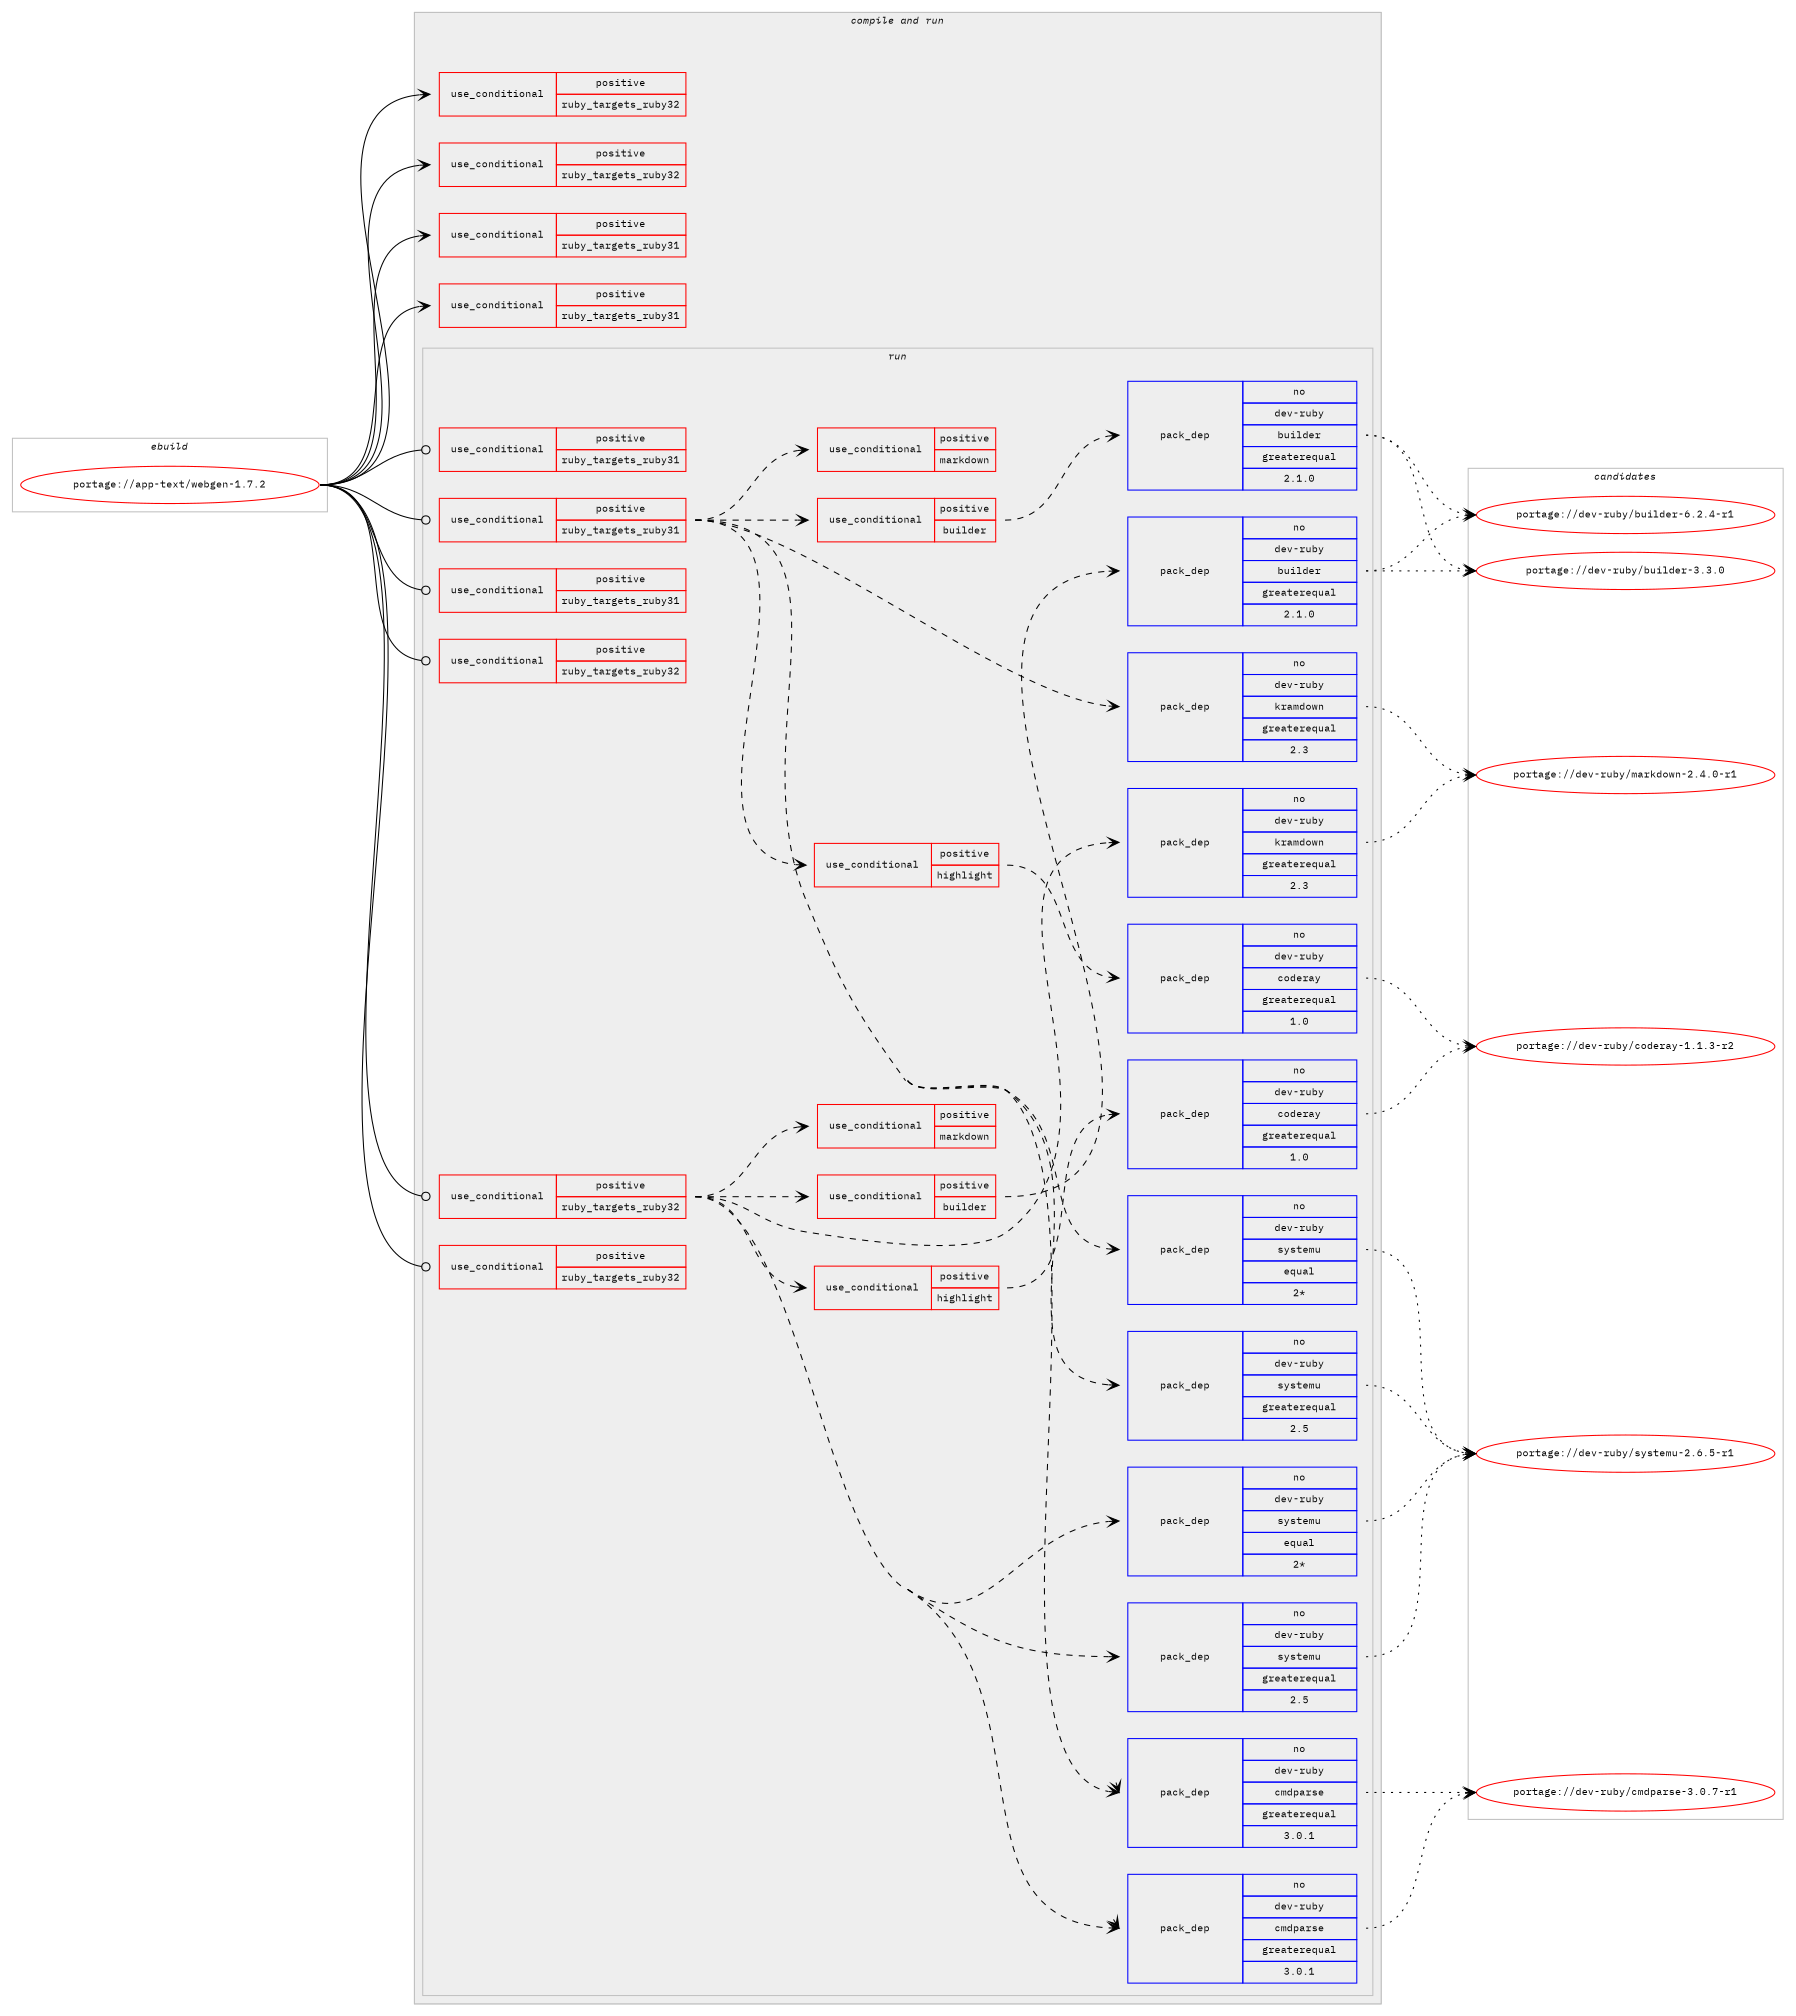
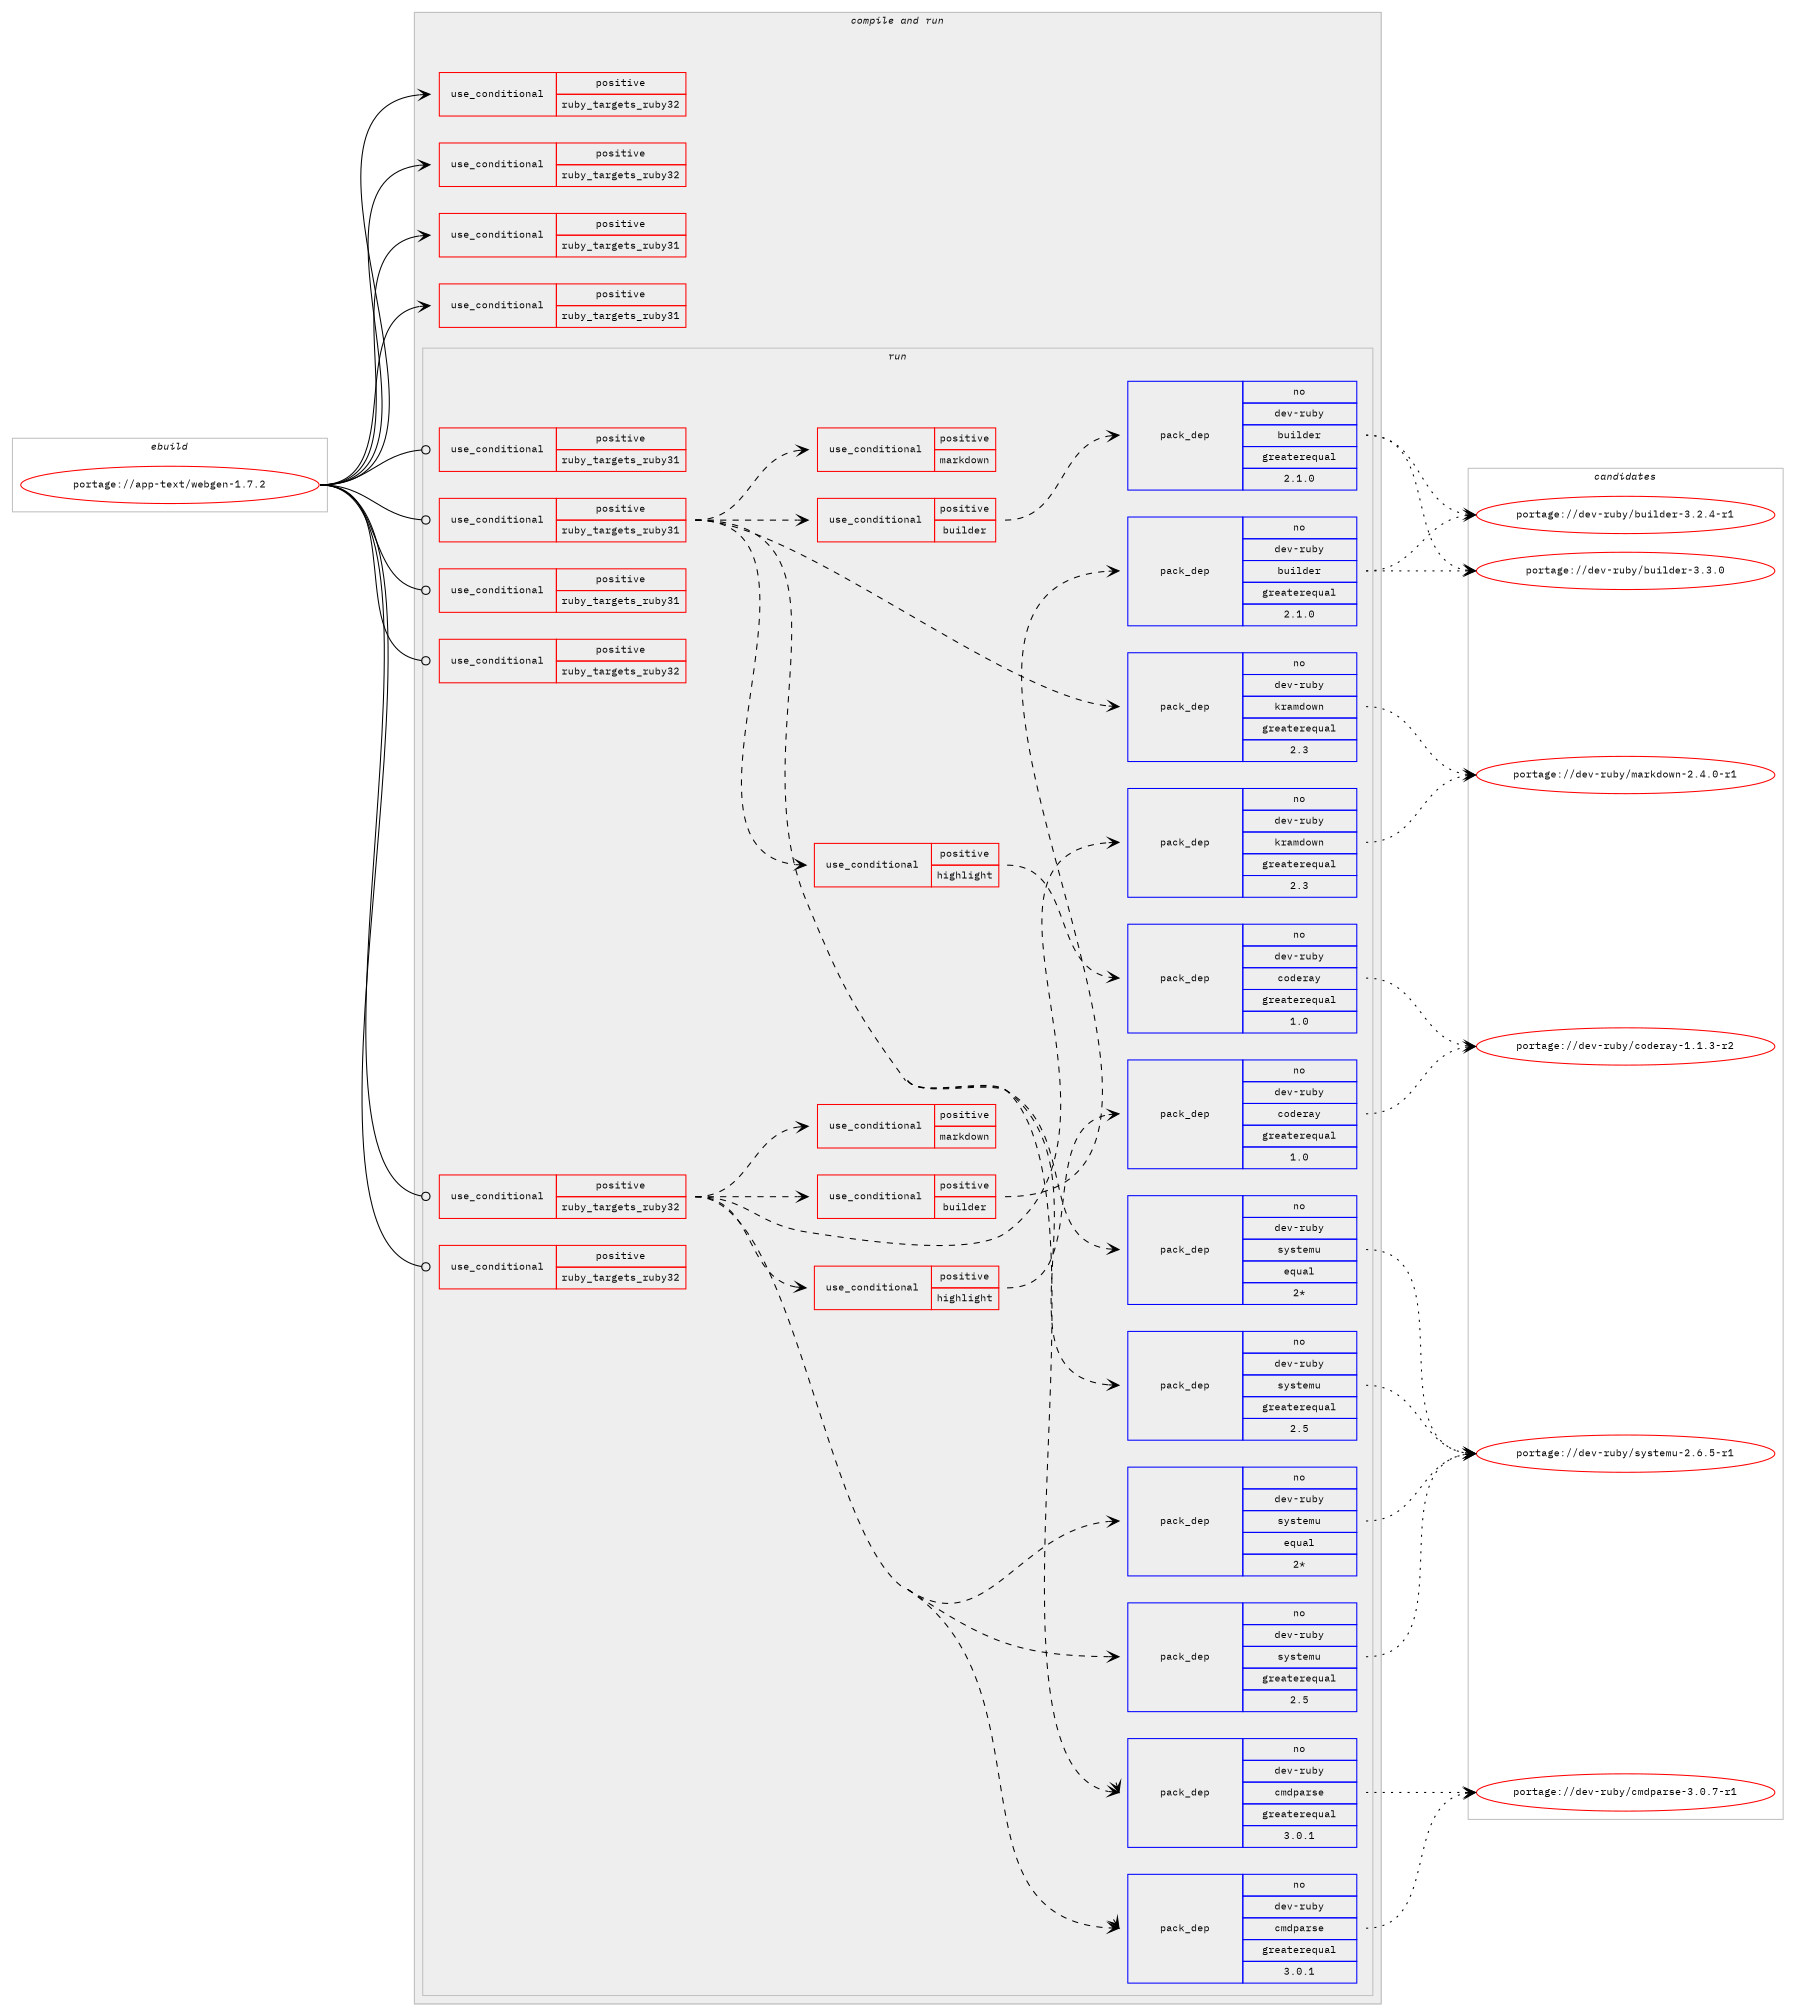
node "portage://dev-ruby/builder-6.2.4-r1": label "portage://dev-ruby/builder-6.2.4-r1" -> "portage://dev-ruby/builder-3.2.4-r1"
